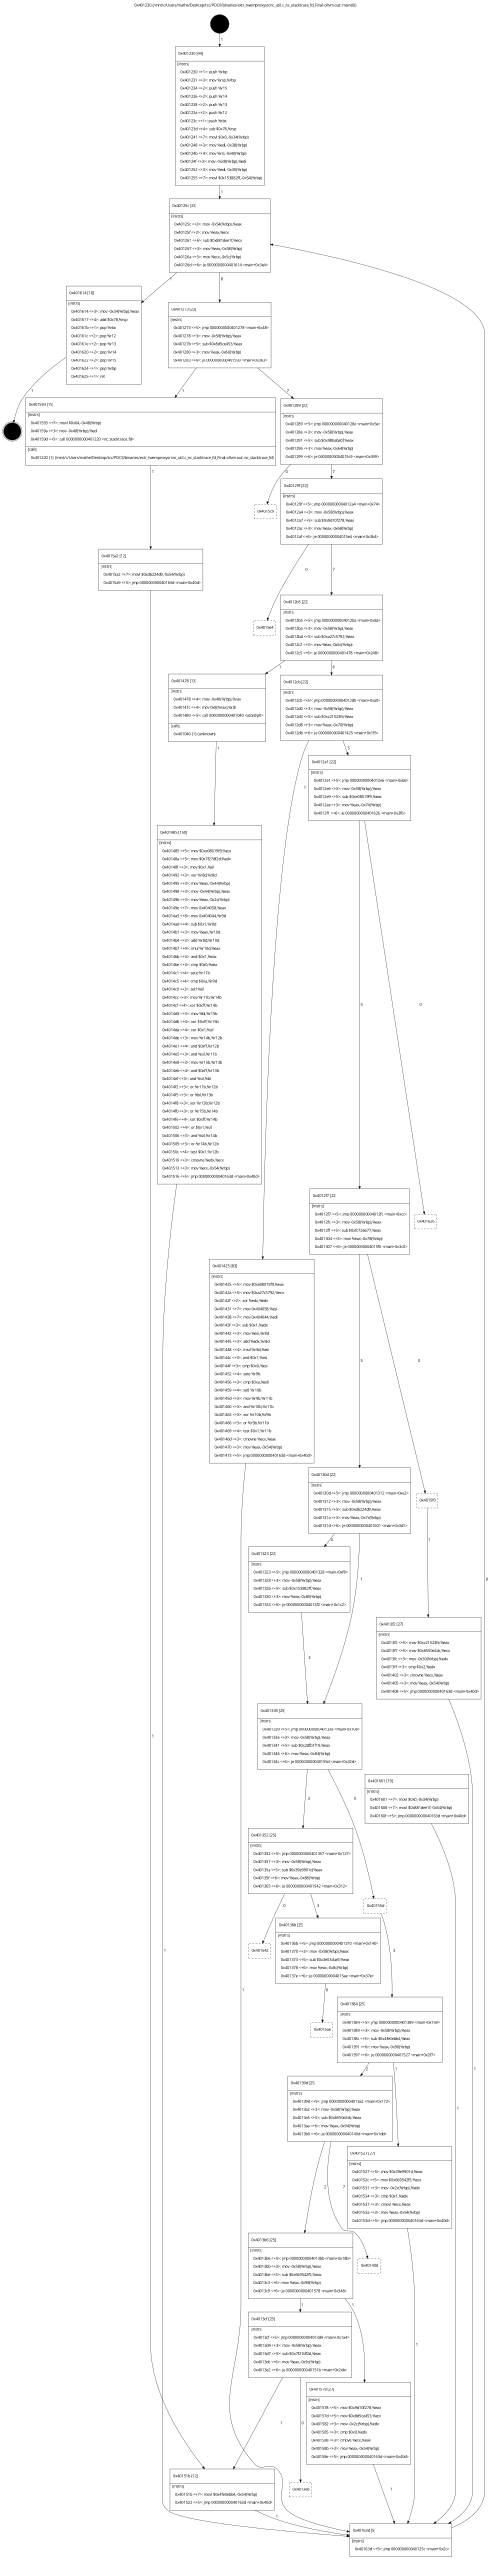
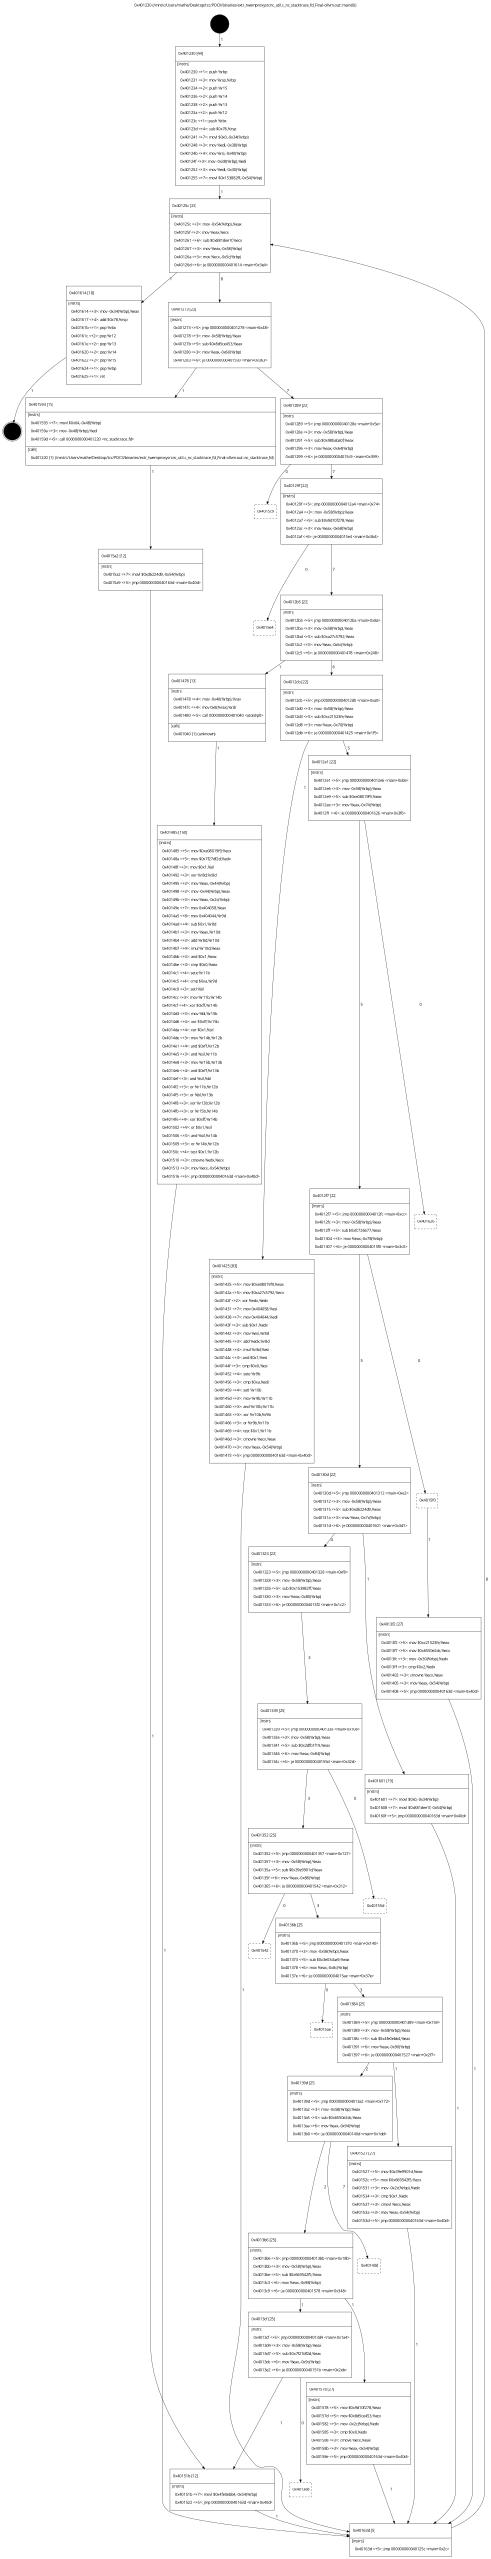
edge "0x40130d [22]" -> "0x401339 [25]": now "0x40130d [22]" -> "0x401601 [19]"
edge "0x40155d" -> "0x401384 [25]": now "0x40136b [25]" -> "0x401384 [25]"
